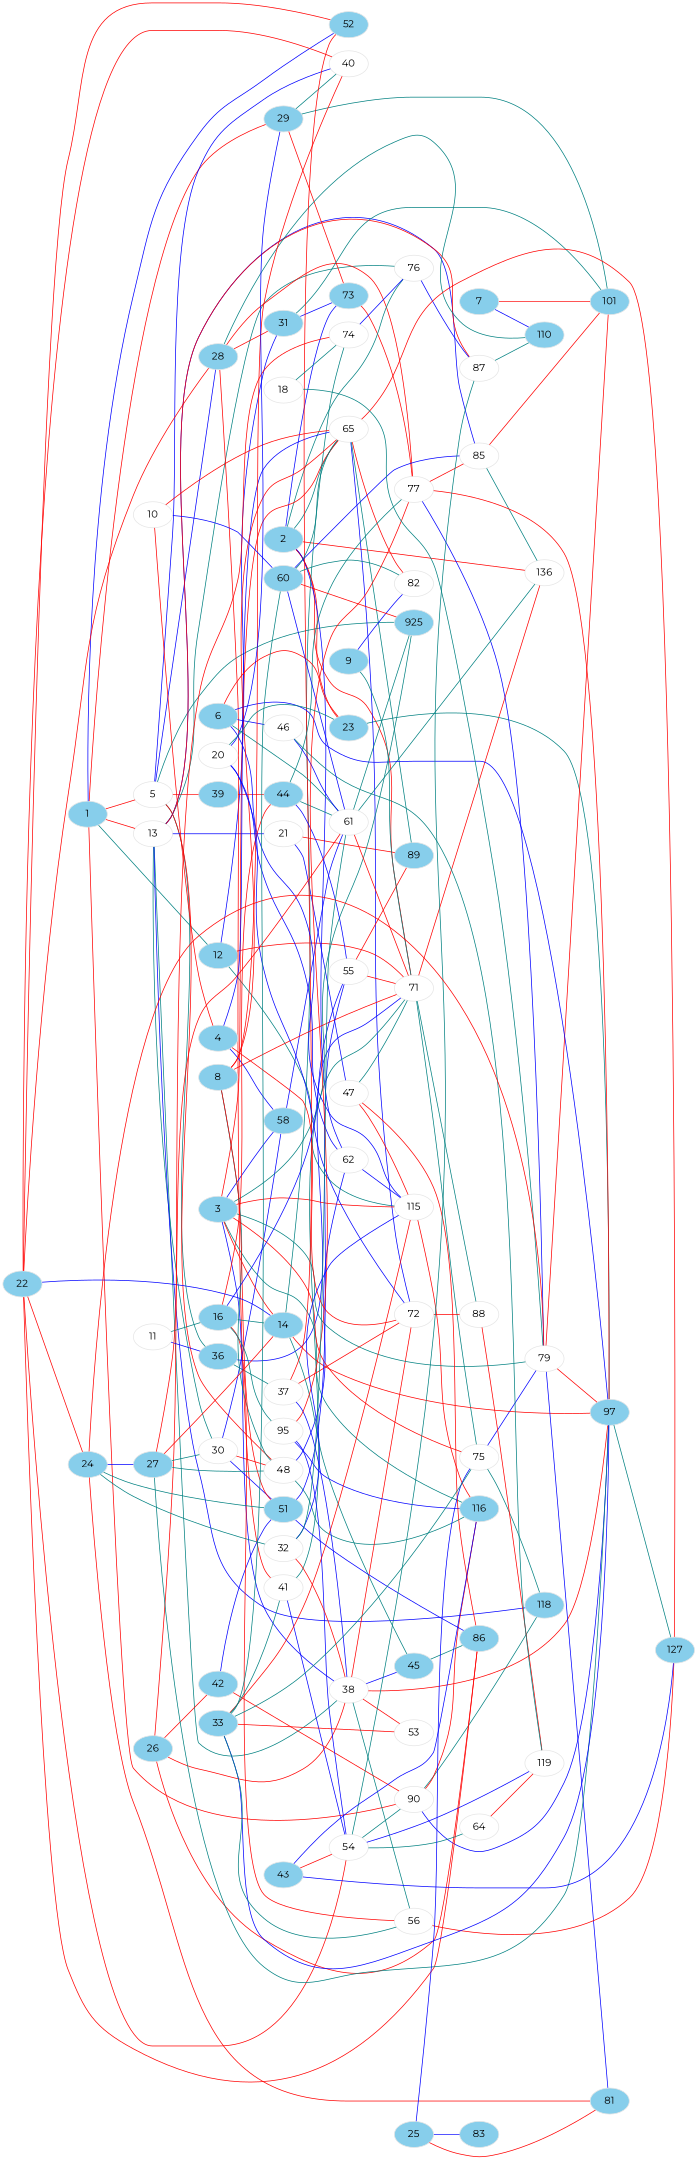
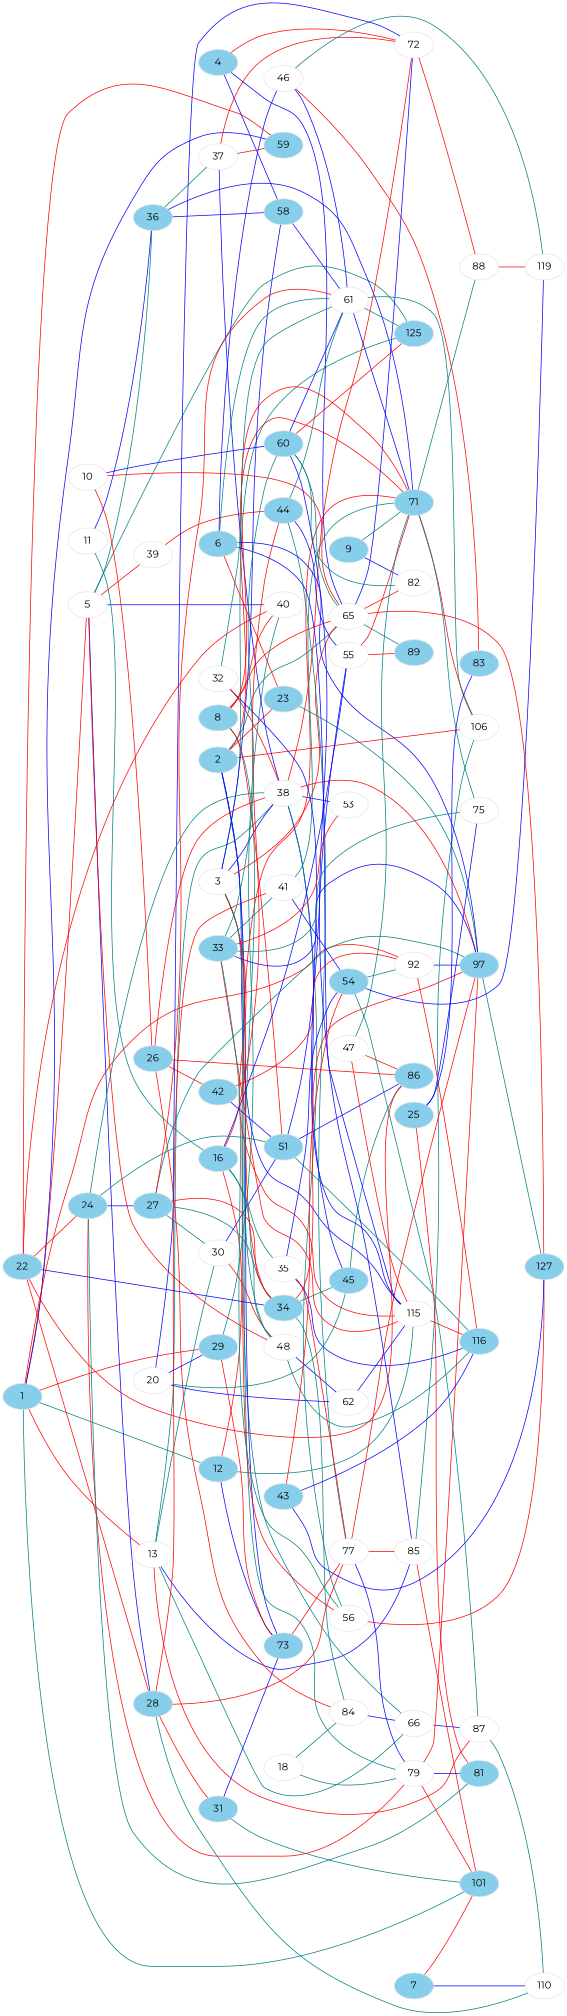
node "52": label "52" -> "59"
edge "29" -- "101": now "1" -- "101"
node "76": label "76" -> "66"
edge "46" -- "83": added
node "74": label "74" -> "84"
node "110": fillcolor skyblue -> white
node "136": label "136" -> "106"
node "925": label "925" -> "125"
edge "31" -- "12": now "73" -- "12"
edge "23" -- "20": now "45" -- "20"
edge "10" -- "4": now "10" -- "26"
node "39": fillcolor skyblue -> white
node "21": removed
edge "2" -- "62": now "2" -- "115"
edge "61" -- "71": color red -> blue
node "71": fillcolor white -> skyblue
node "3": fillcolor skyblue -> white
edge "58" -- "30": now "58" -- "36"
node "14": label "14" -> "34"
edge "3" -- "75": removed
edge "3" -- "116": now "51" -- "116"
edge "79" -- "75": removed
node "95": label "95" -> "35"
edge "24" -- "32": now "24" -- "38"
node "118": removed
edge "38" -- "53": color red -> blue
node "90": label "90" -> "92"
node "64": removed
edge "22" -- "54": removed
node "54": fillcolor white -> skyblue
edge "24" -- "81": color red -> teal
